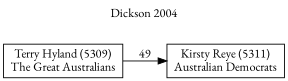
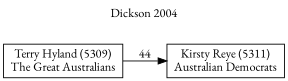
edge "Terry Hyland (5309) The Great Australians" -> "Kirsty Reye (5311) Australian Democrats": label "49" -> "44"
